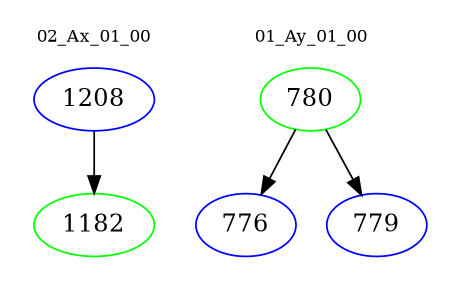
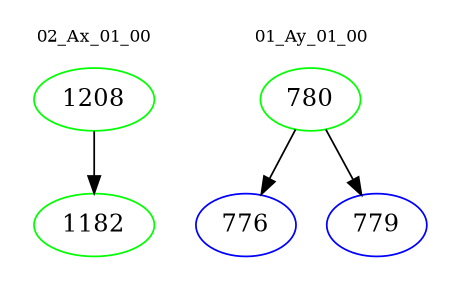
node "1208": color blue -> green
